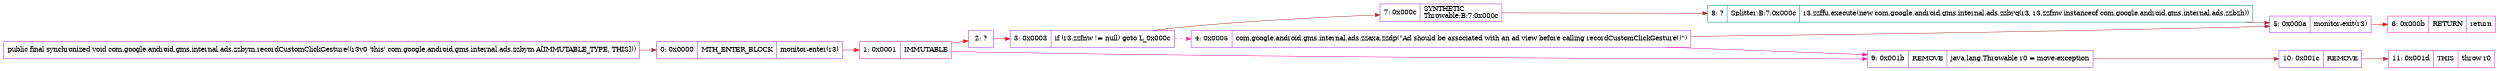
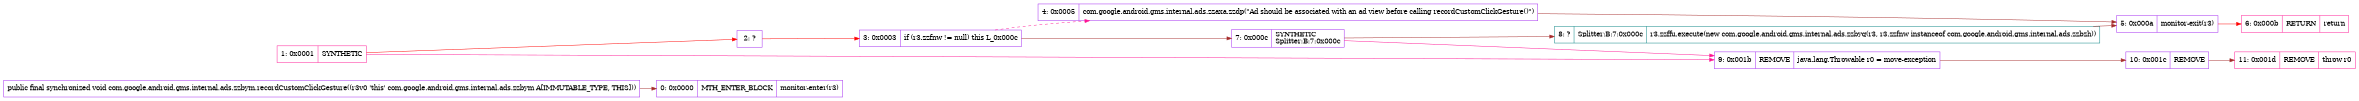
node "7: 0x000c": text "Throwable:B:7:0x000c" -> "Splitter:B:7:0x000c"
node "3: 0x0003": text "if (r3.zzfnw != null) goto L_0x000c" -> "if (r3.zzfnw != null) this L_0x000c"
edge "0: 0x0000" -> "1: 0x0001": removed
node "1: 0x0001": text "IMMUTABLE" -> "SYNTHETIC"
edge "4: 0x0005" -> "9: 0x001b": now "7: 0x000c" -> "9: 0x001b"
node "11: 0x001d": text "THIS" -> "REMOVE"
